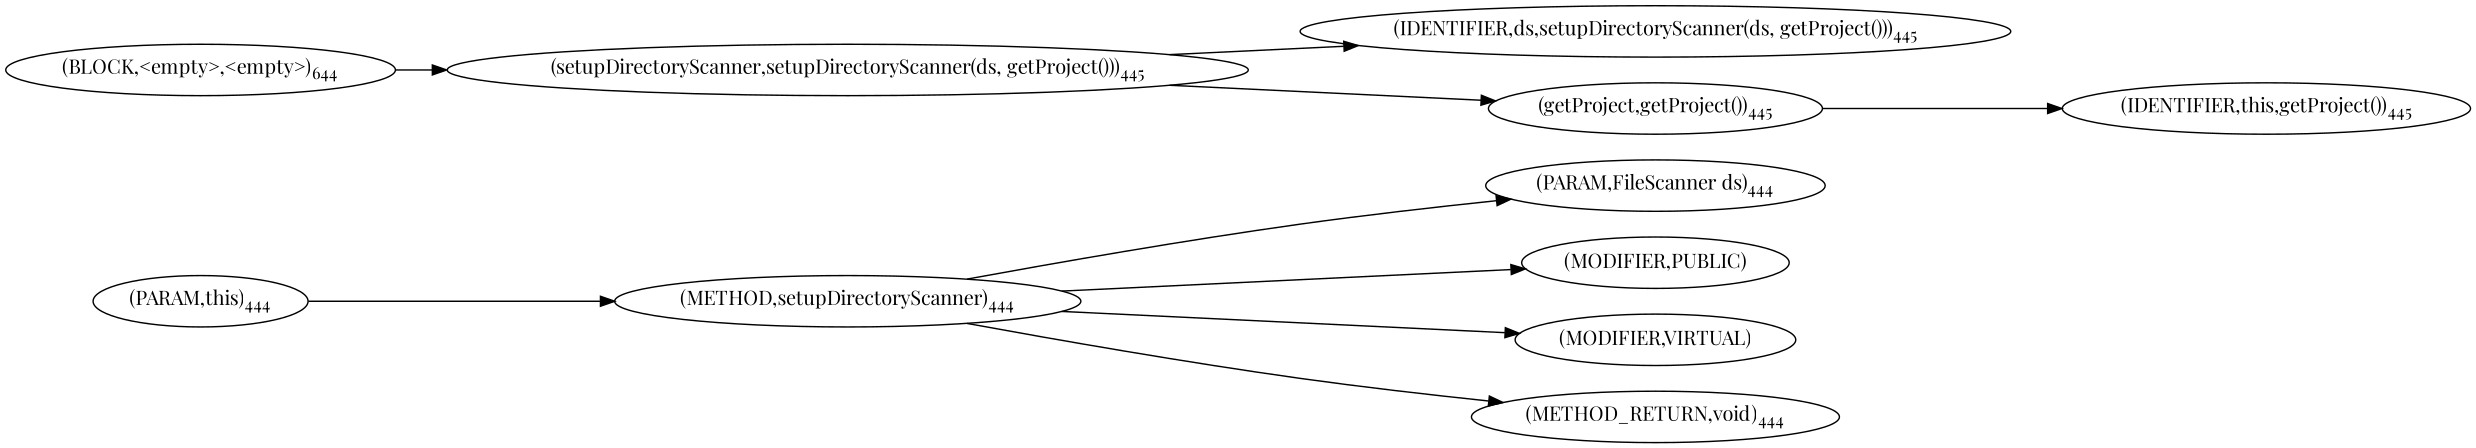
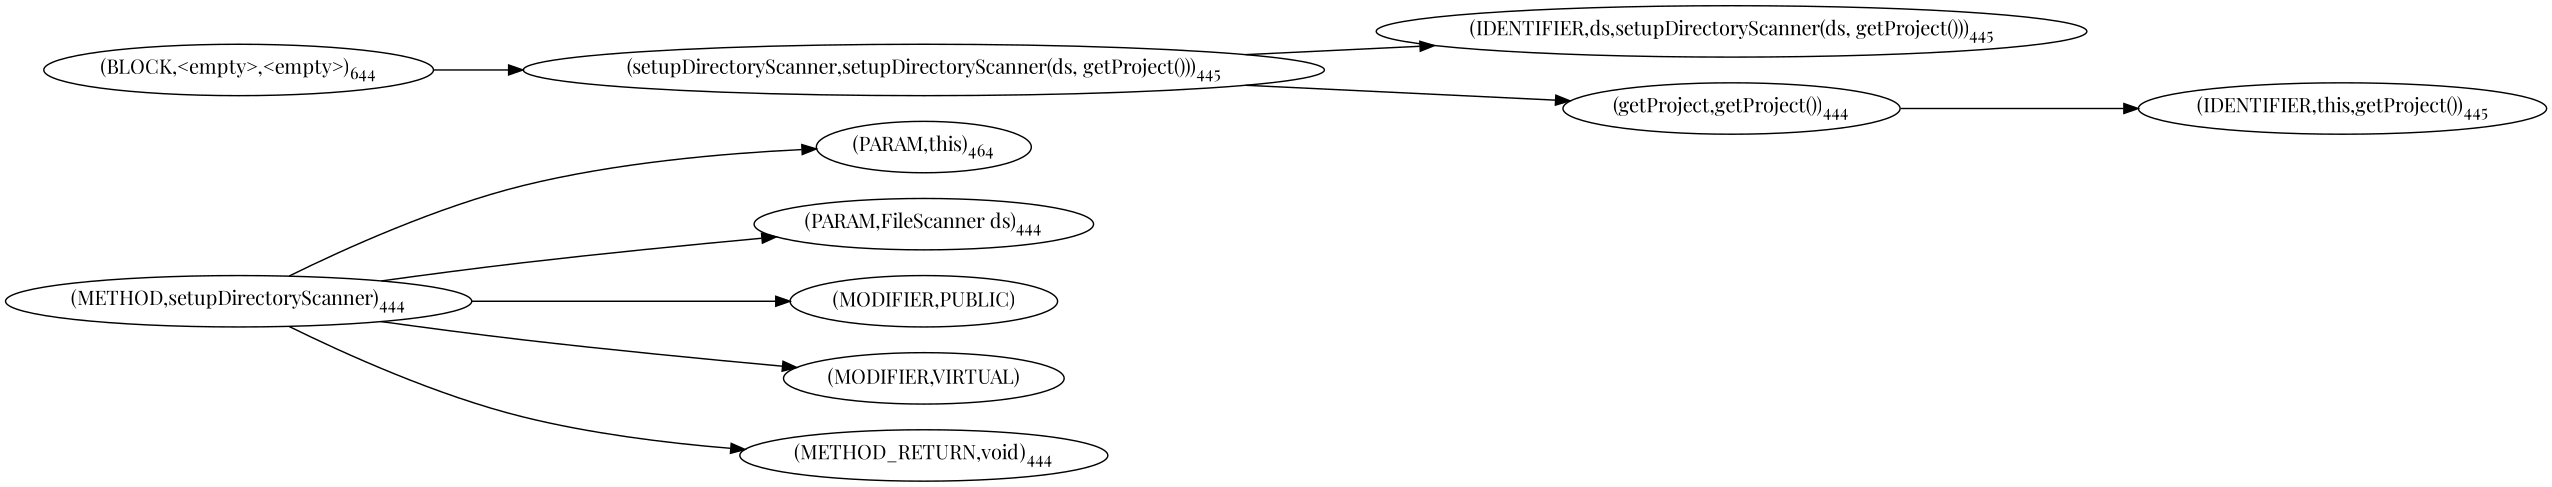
node "(getProject,getProject())": text "445" -> "444"
node "(PARAM,this)": text "444" -> "464"
edge "(PARAM,this)" -> "(METHOD,setupDirectoryScanner)": reversed
